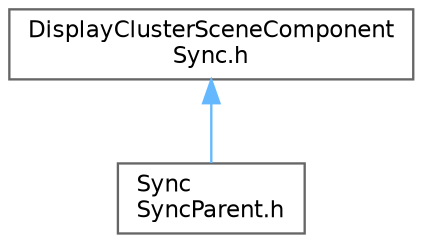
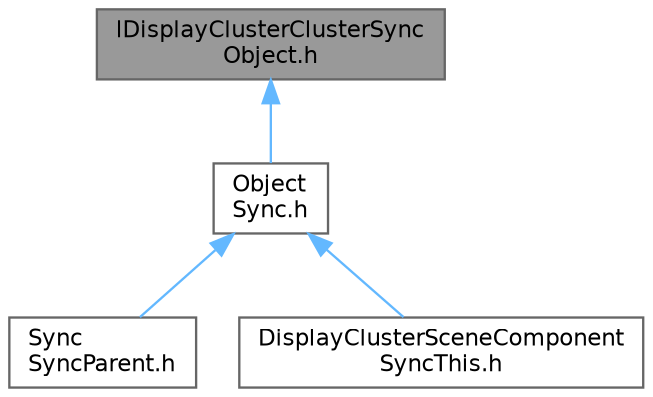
node "DisplayClusterSceneComponent Sync.h": label "DisplayClusterSceneComponent Sync.h" -> "Object Sync.h"
node "IDisplayClusterClusterSync Object.h": added
node "DisplayClusterSceneComponent SyncThis.h": added
